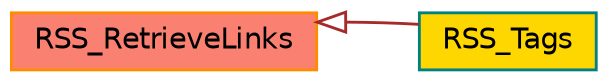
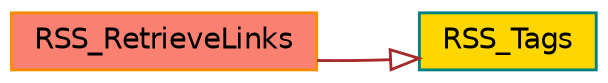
edge "RSS_Tags" -> "RSS_RetrieveLinks": reversed
